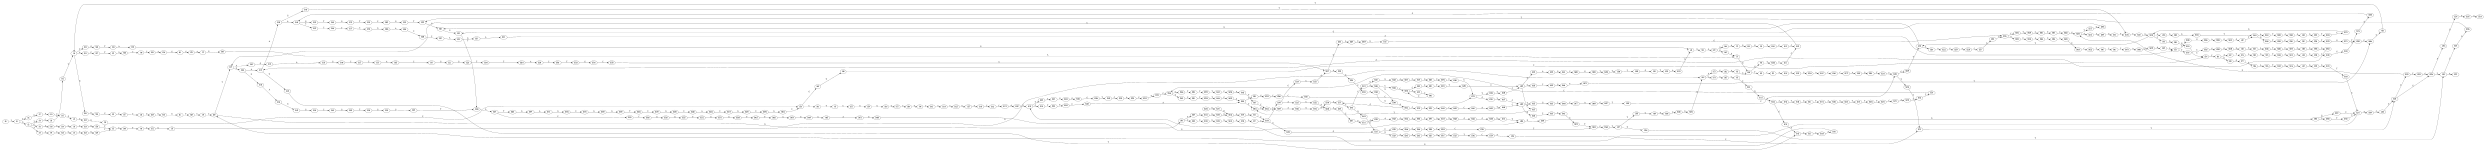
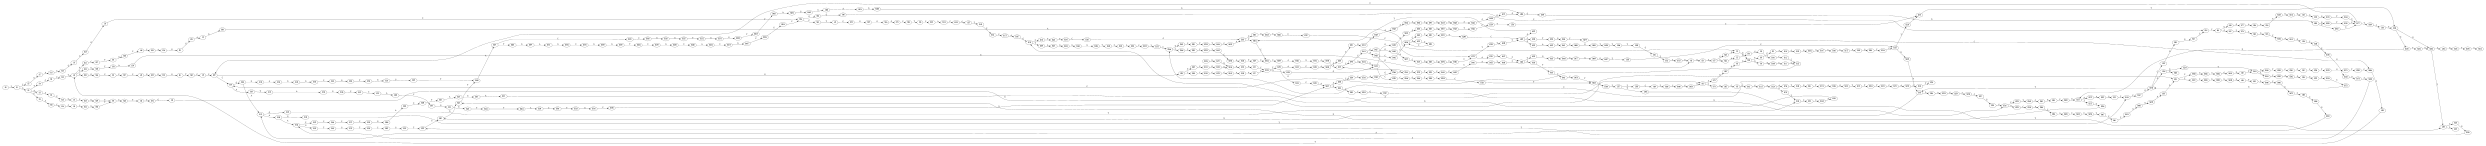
edge "S208" -> "S224": now "S194" -> "S224"
